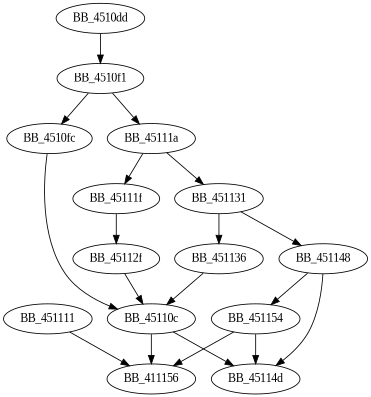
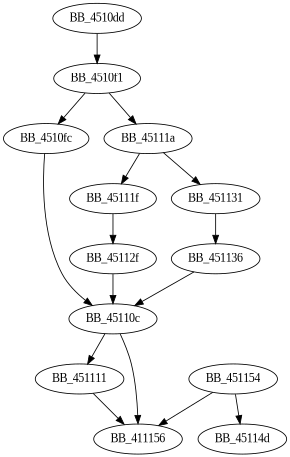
node "BB_451148": removed
edge "BB_45110c" -> "BB_45114d": now "BB_45110c" -> "BB_451111"
